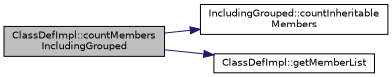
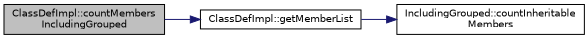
edge "ClassDefImpl::countMembers IncludingGrouped" -> "IncludingGrouped::countInheritable Members": now "ClassDefImpl::getMemberList" -> "IncludingGrouped::countInheritable Members"
